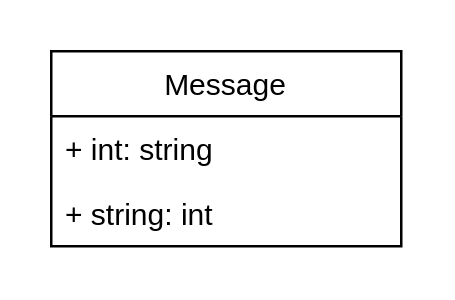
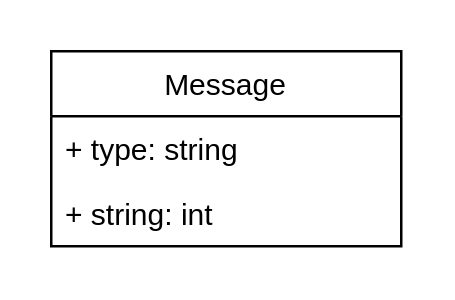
node "+ int: string": label "+ int: string" -> "+ type: string"
